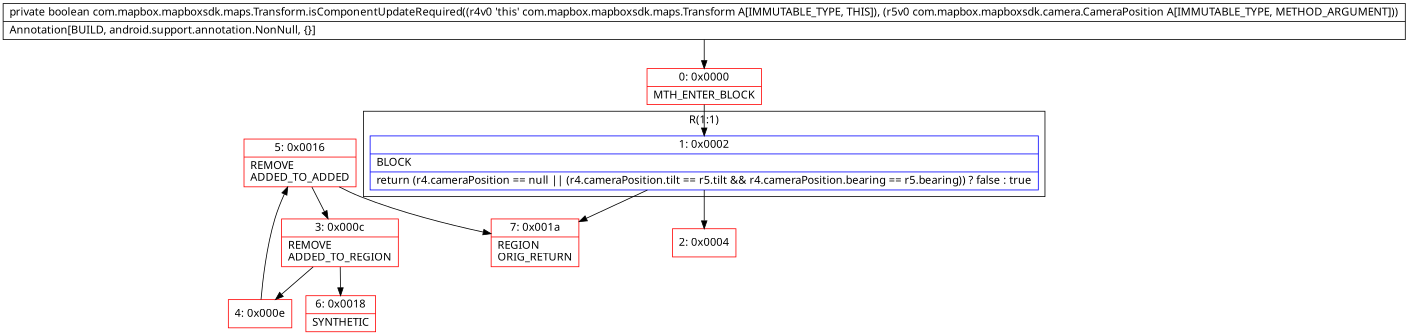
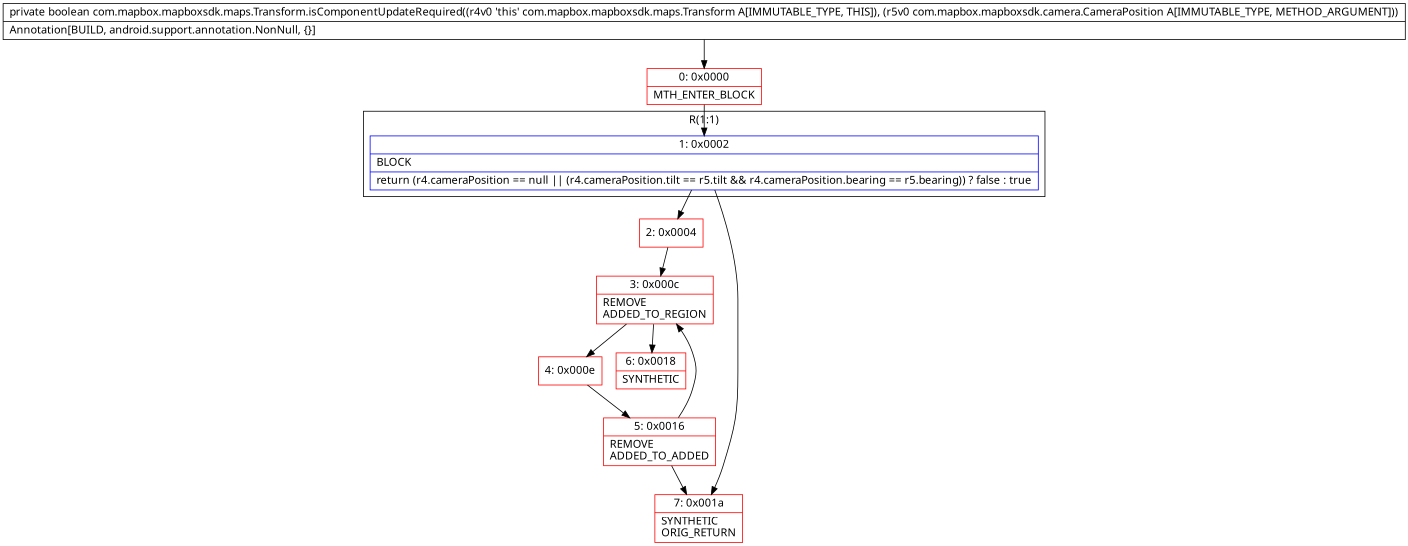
node "7: 0x001a": text "REGION" -> "SYNTHETIC"
edge "2: 0x0004" -> "3: 0x000c": added
